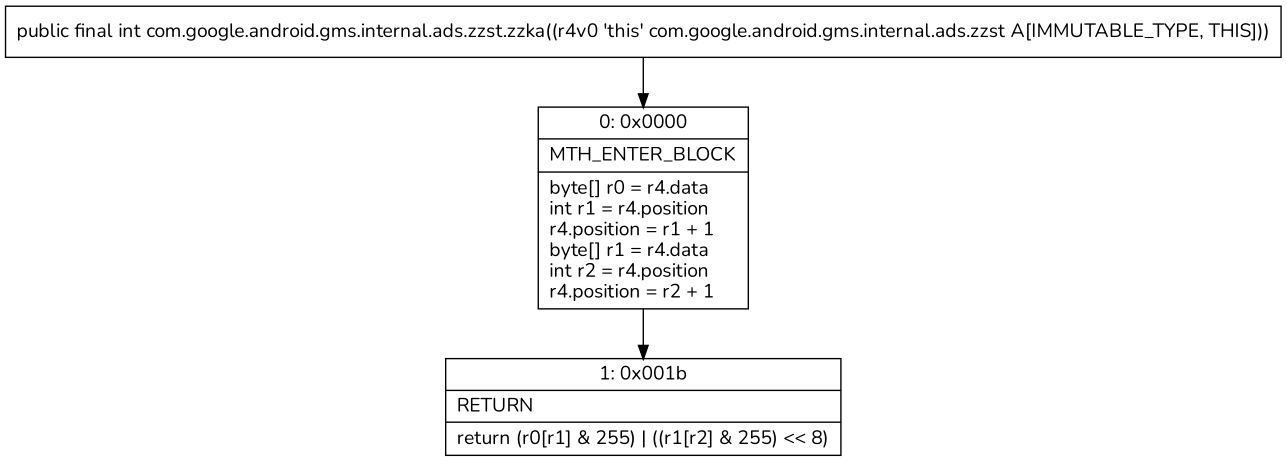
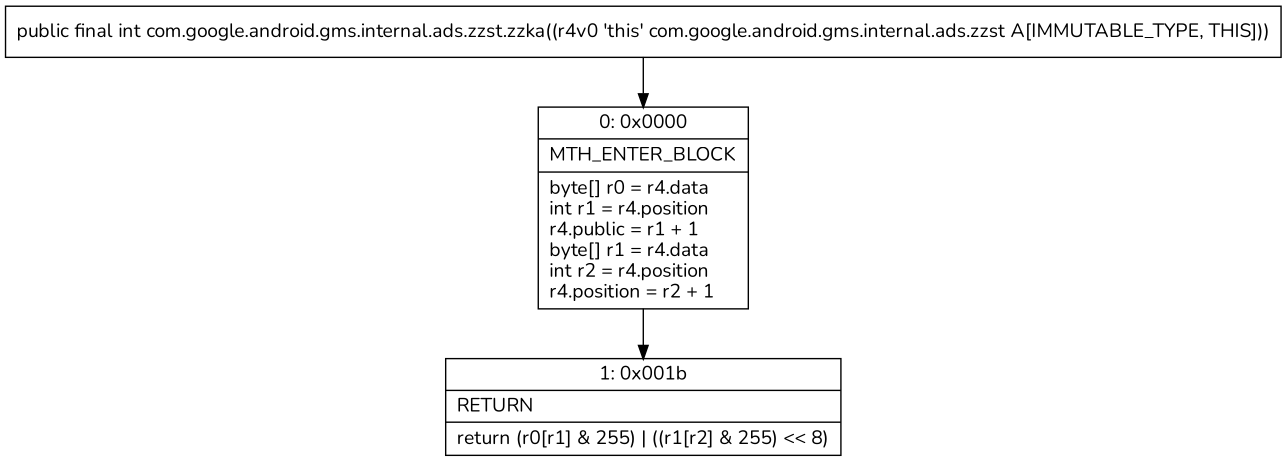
node "0: 0x0000": text "r4.position = r1 + 1" -> "r4.public = r1 + 1"
